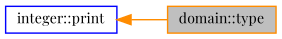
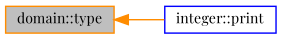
edge "domain::type" -> "integer::print": reversed
